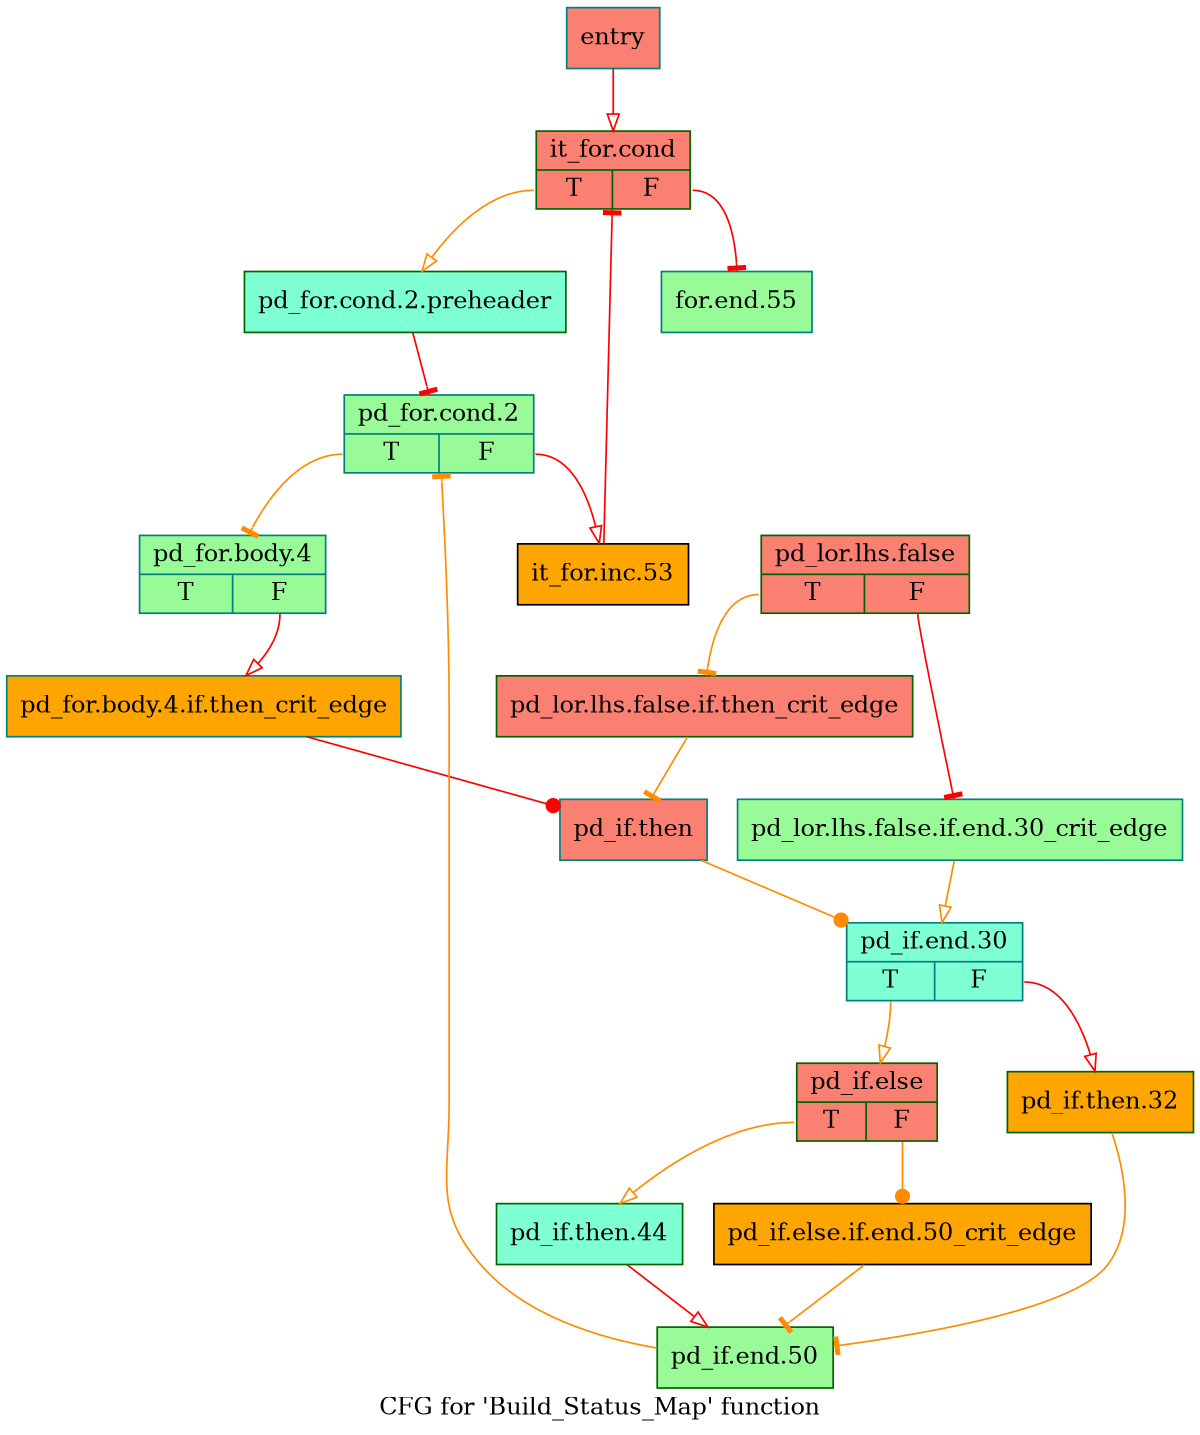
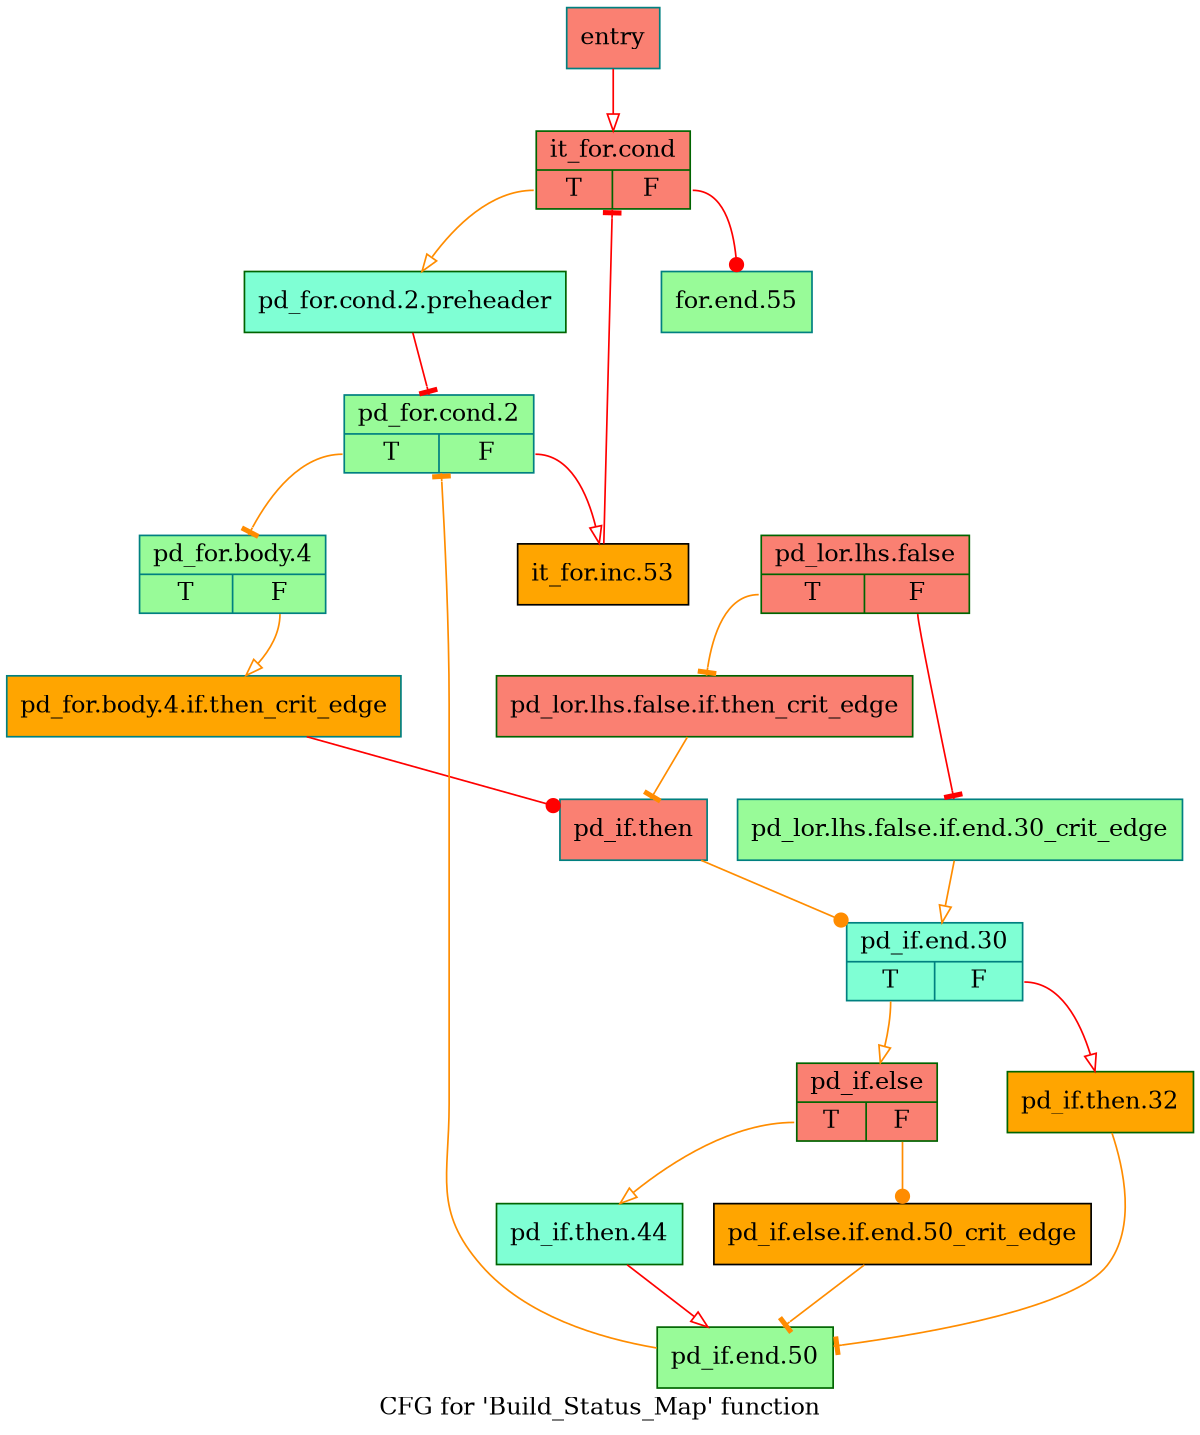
edge "it_for.cond" -> "for.end.55": arrowhead tee -> dot
edge "pd_for.body.4" -> "pd_for.body.4.if.then_crit_edge": color red -> darkorange
